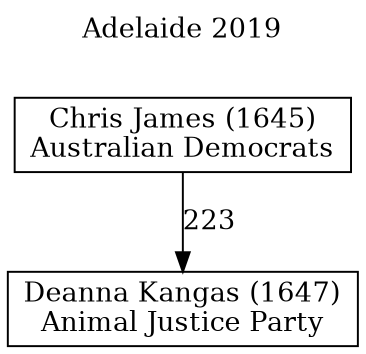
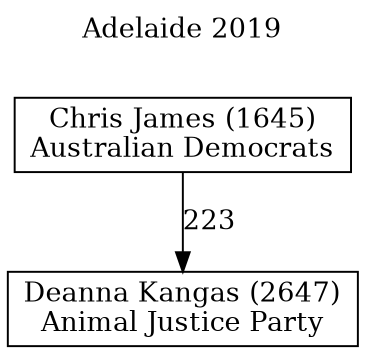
node "Deanna Kangas (1647) Animal Justice Party": label "Deanna Kangas (1647) Animal Justice Party" -> "Deanna Kangas (2647) Animal Justice Party"
